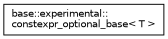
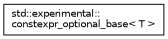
node "base::experimental:: constexpr_optional_base< T >": label "base::experimental:: constexpr_optional_base< T >" -> "std::experimental:: constexpr_optional_base< T >"
